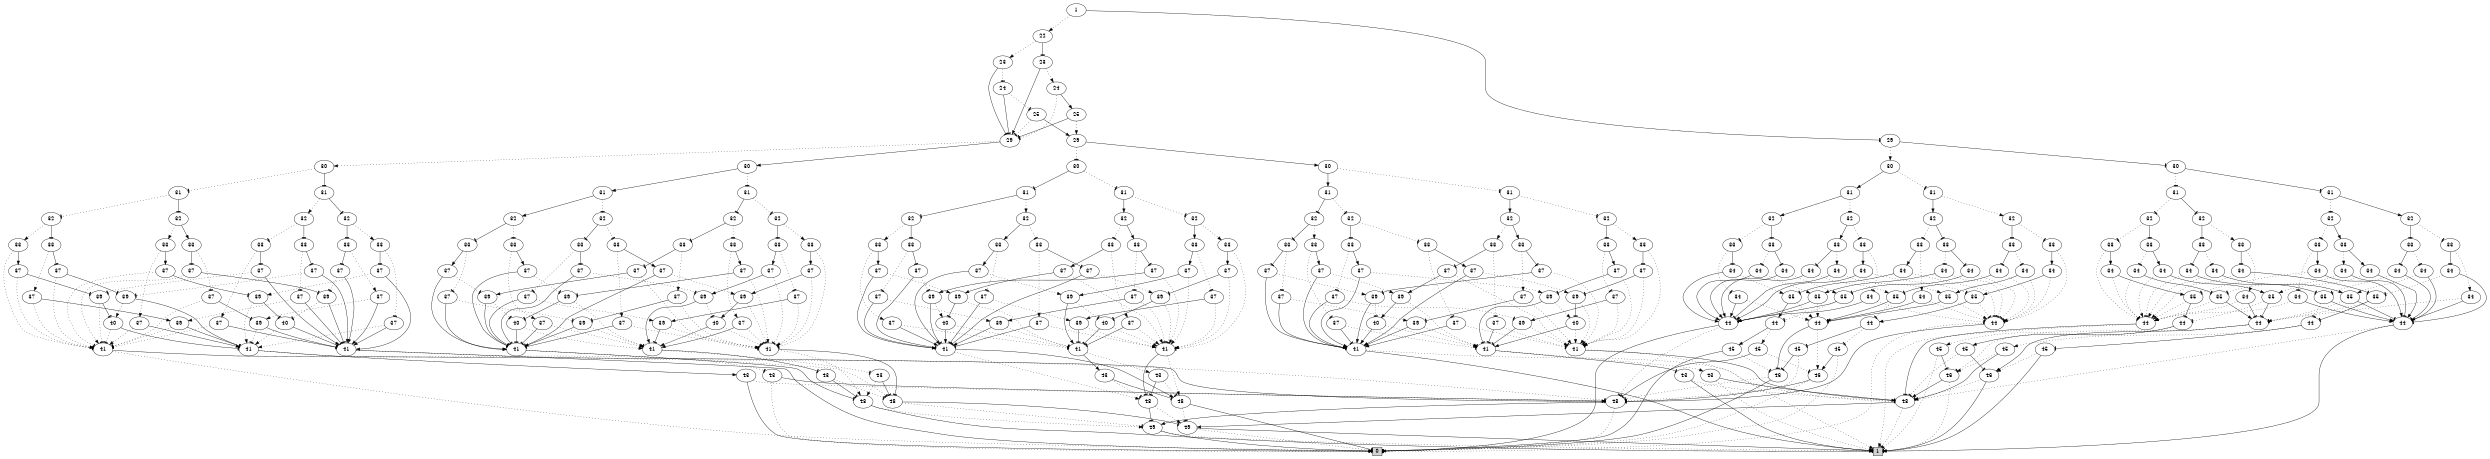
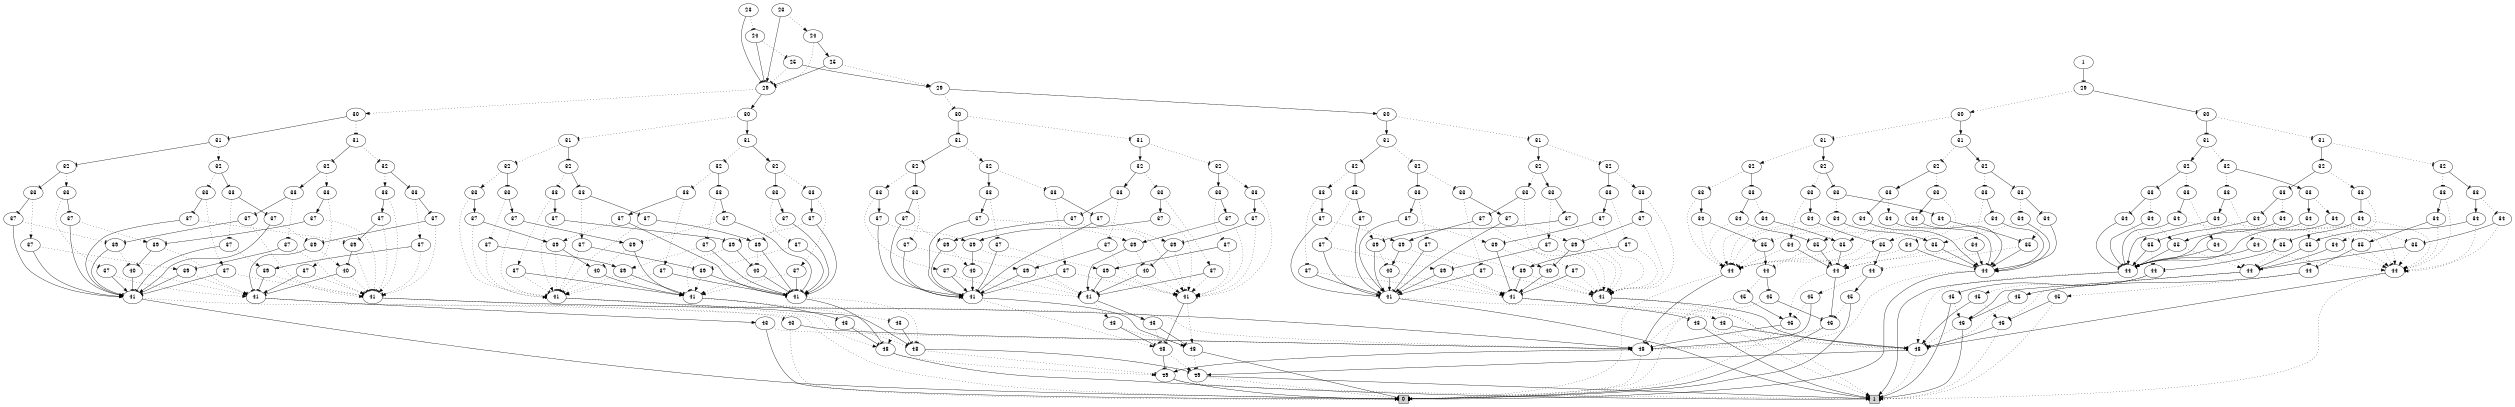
node "22": removed
